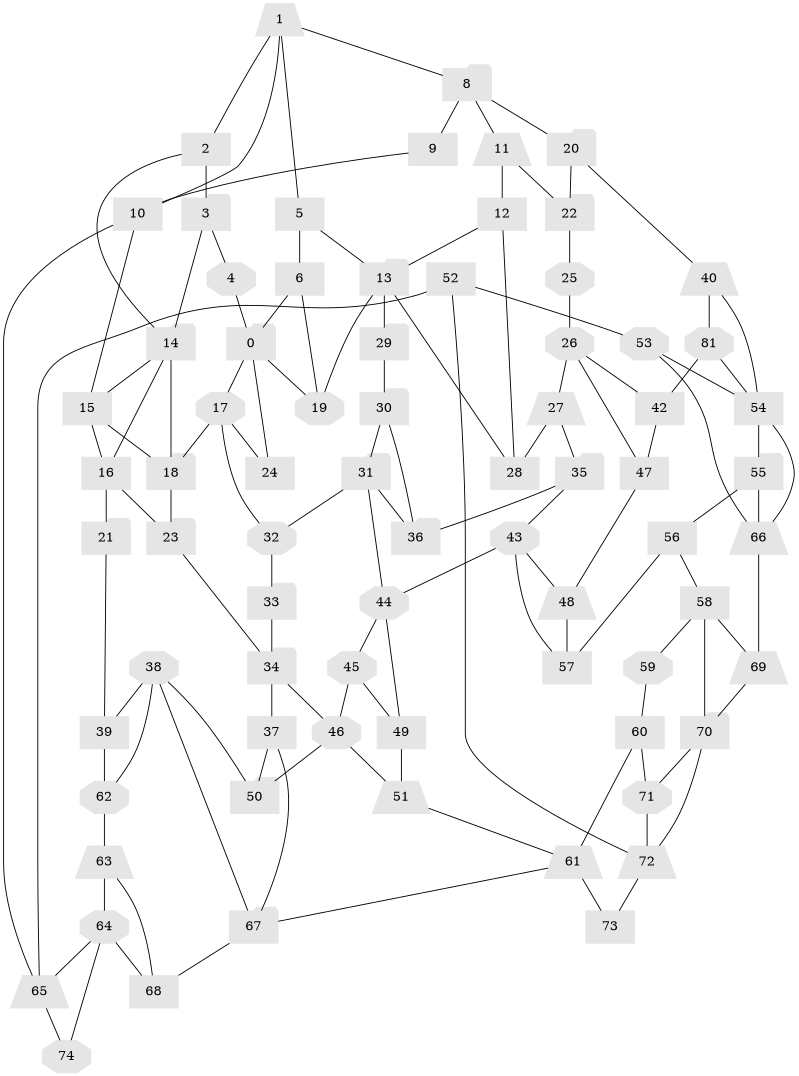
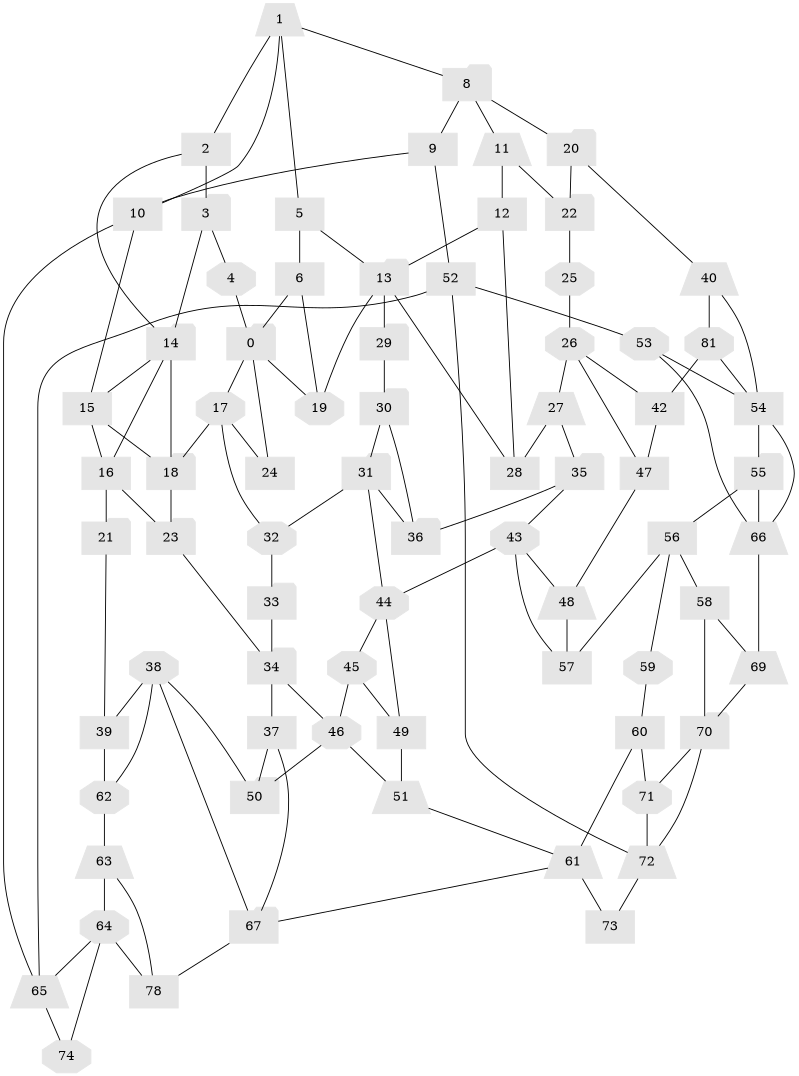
edge "9" -- "52": added
edge "58" -- "59": now "56" -- "59"
node "68": label "68" -> "78"
